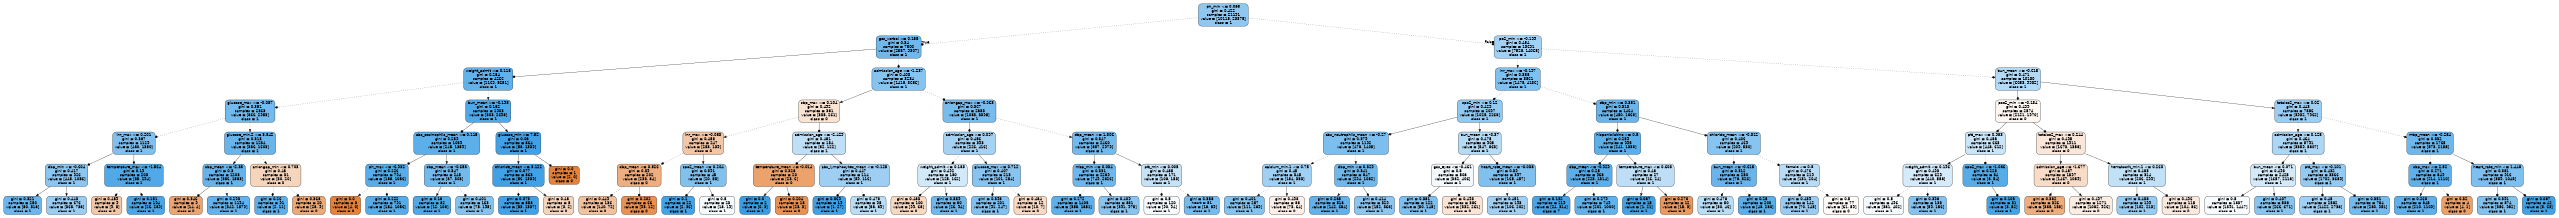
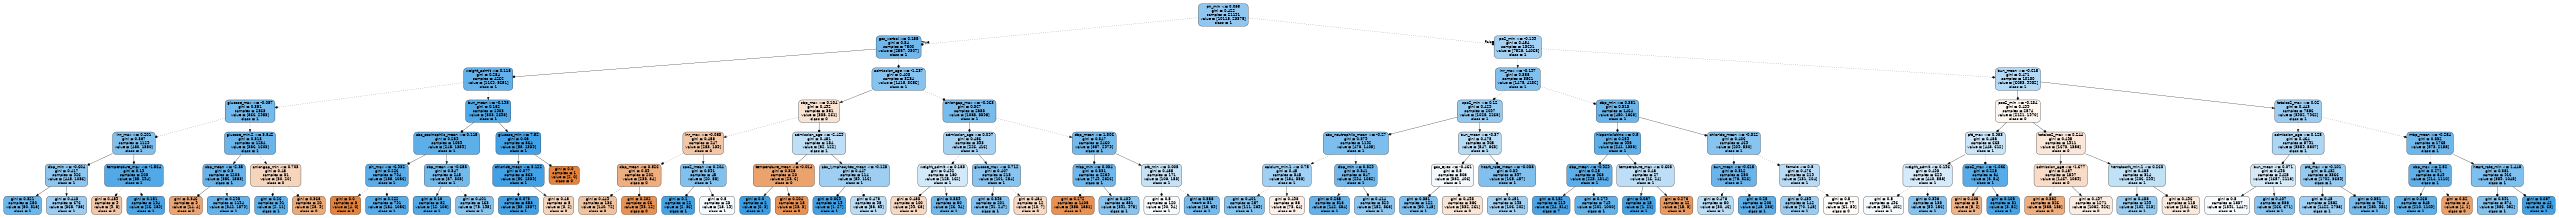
node "gini = 0.272 samples = 1408 value = [358, 1851] class = 1": fillcolor #5fb0ea -> #e89153
node "gini = 0.408 samples = 3 value = [5, 2] class = 0": added
